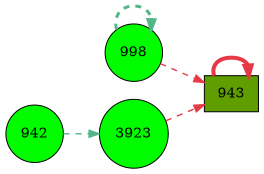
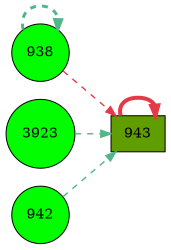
node "998": label "998" -> "938"
edge "3923" -> "943": color #e63946 -> #52b788
edge "942" -> "3923": now "942" -> "943"
